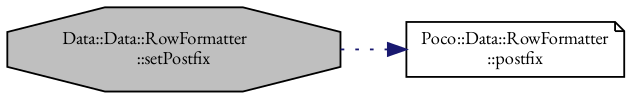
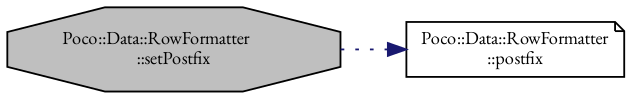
node "Data::Data::RowFormatter ::setPostfix": label "Data::Data::RowFormatter ::setPostfix" -> "Poco::Data::RowFormatter ::setPostfix"
